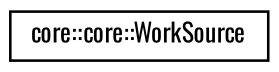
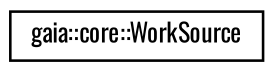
node "core::core::WorkSource": label "core::core::WorkSource" -> "gaia::core::WorkSource"
